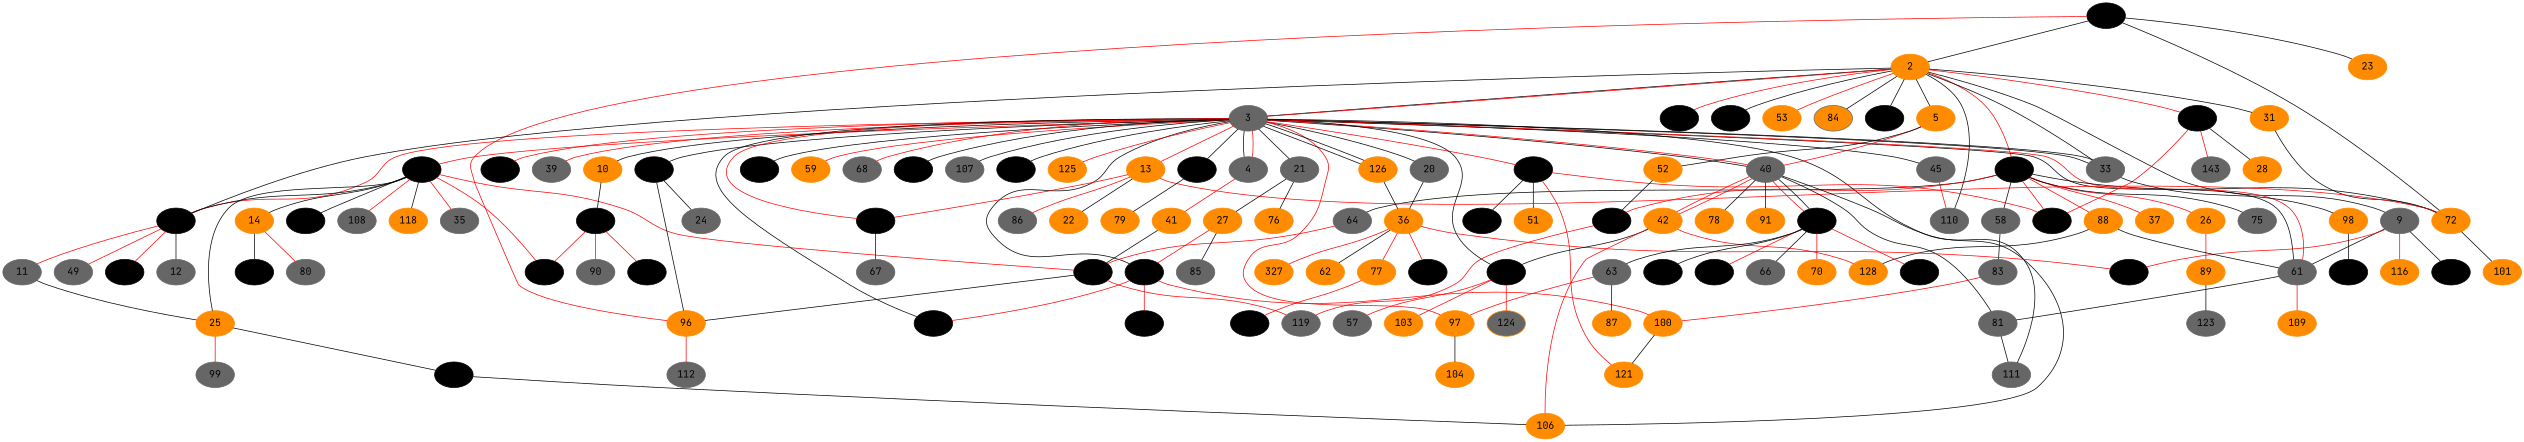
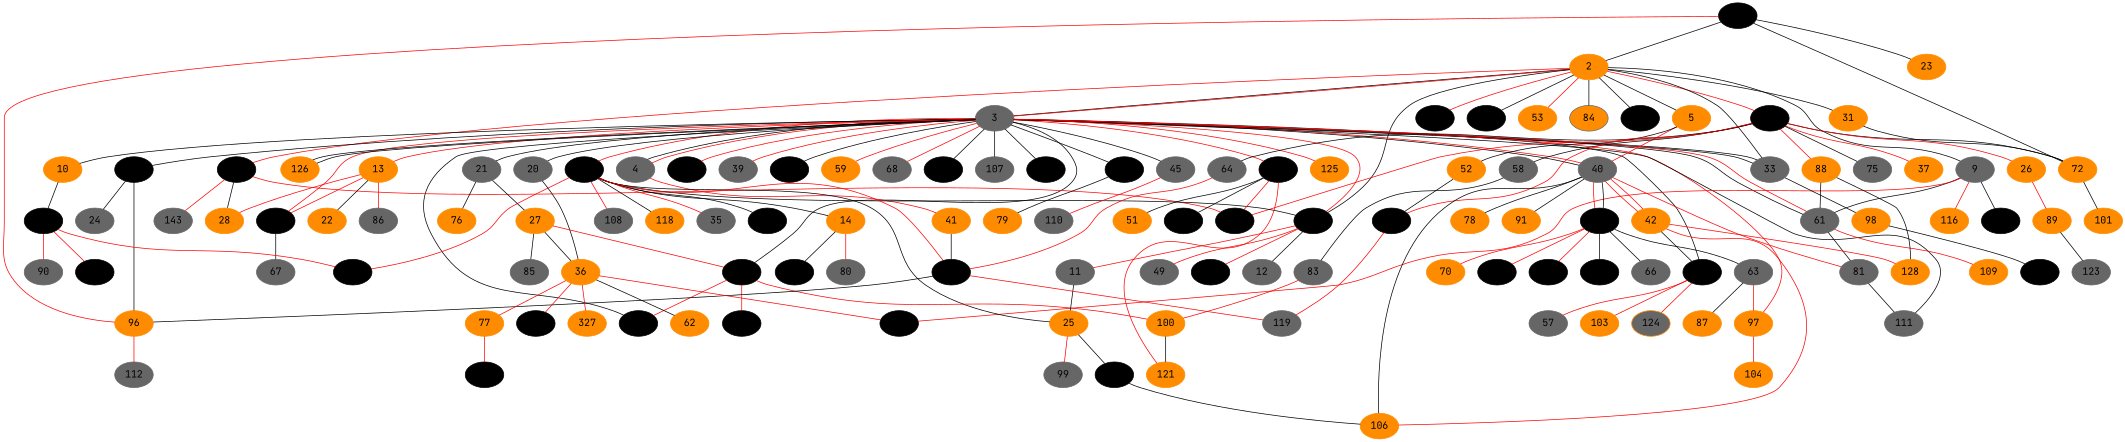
edge "2" -- "110": removed
edge "126" -- "36": now "27" -- "36"
edge "13" -- "72": now "13" -- "28"
edge "40" -- "81": color black -> red
edge "97" -- "104": color black -> red
